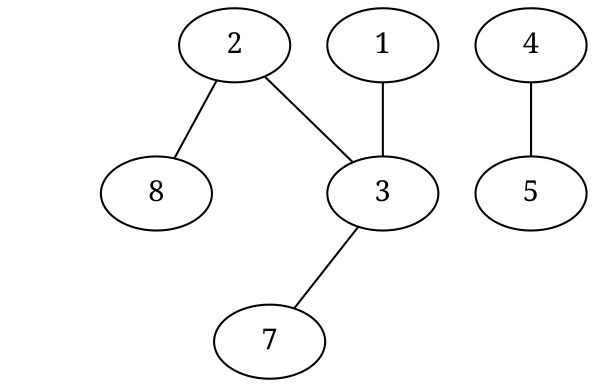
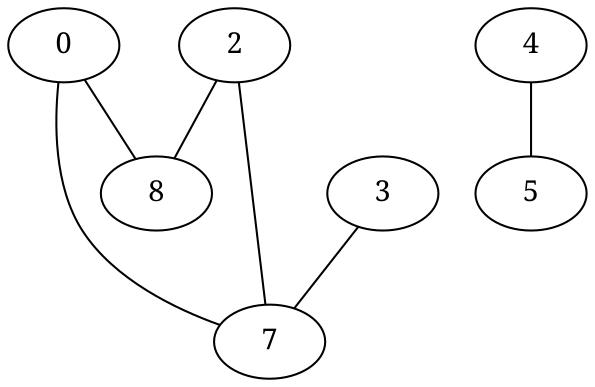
node "0": added
node "1": removed
edge "2" -- "3": now "2" -- "7"
